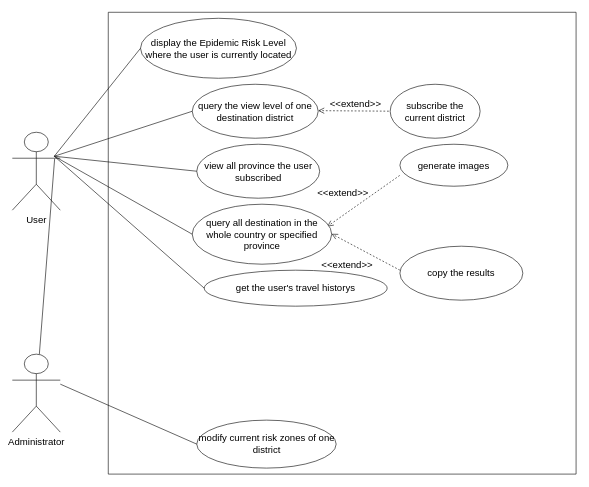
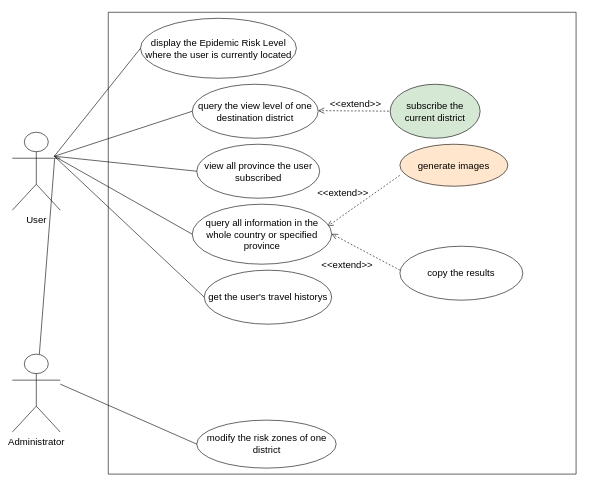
node "subscribe the current district": fillcolor #ffffff -> #d5e8d4
node "generate images": fillcolor #ffffff -> #ffe6cc
node "query all destination in the whole country or specified province": label "query all destination in the whole country or specified province" -> "query all information in the whole country or specified province"
node "get the user's travel historys": size 183x36 -> 128x54
node "modify current risk zones of one district": label "modify current risk zones of one district" -> "modify the risk zones of one district"
